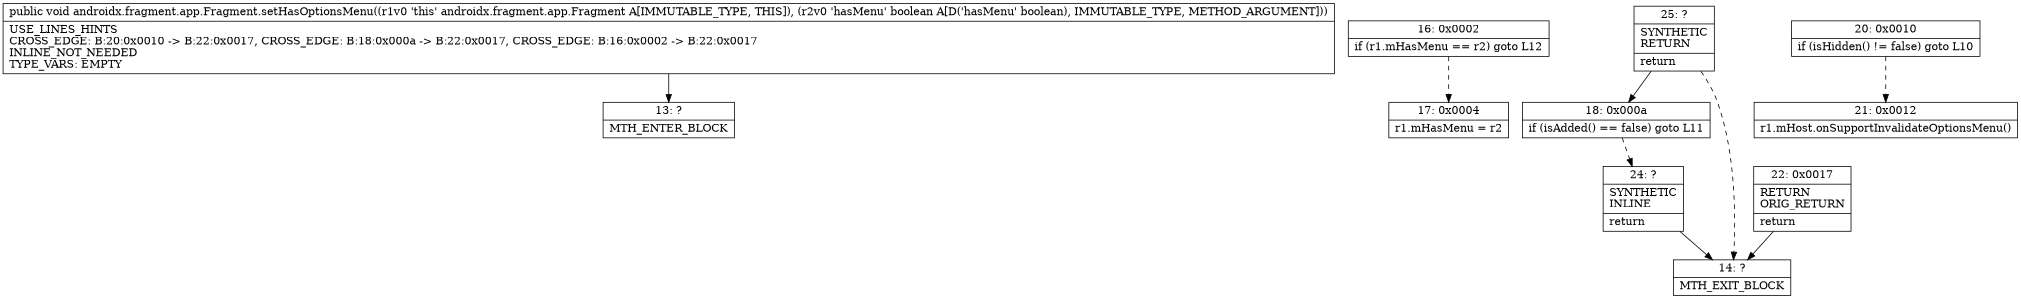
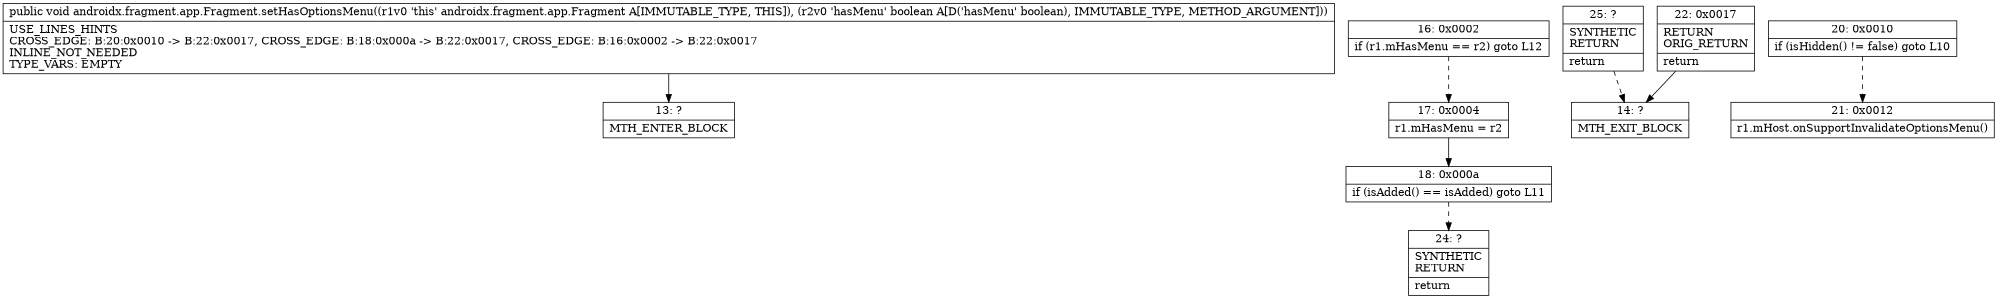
edge "25: ?" -> "18: 0x000a": now "17: 0x0004" -> "18: 0x000a"
node "18: 0x000a": text "if (isAdded() == false) goto L11" -> "if (isAdded() == isAdded) goto L11"
node "24: ?": text "INLINE" -> "RETURN"
edge "24: ?" -> "14: ?": removed
